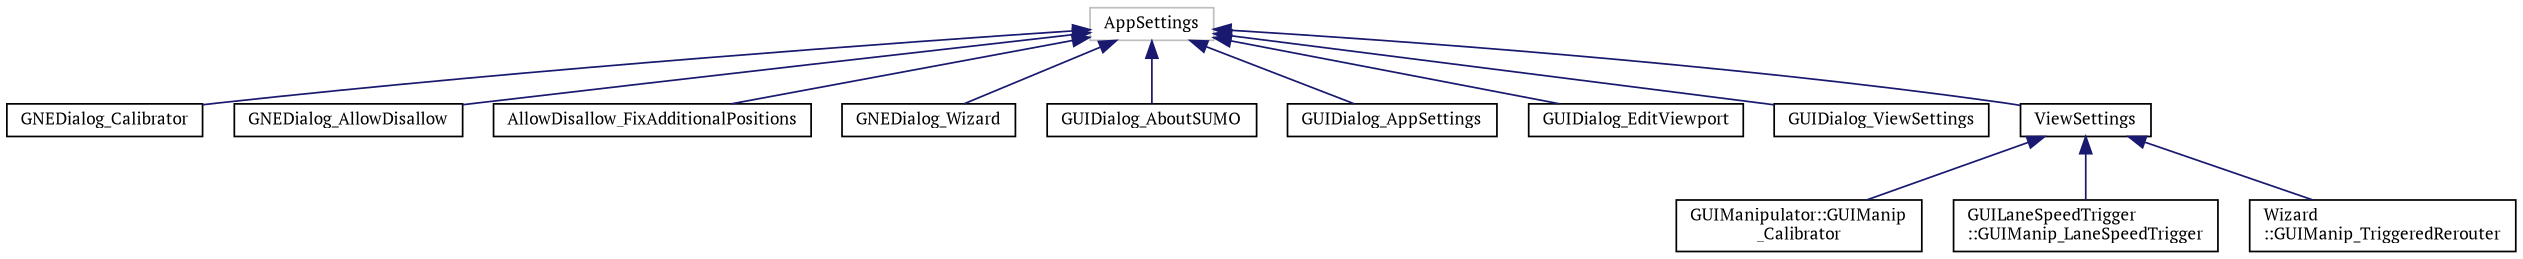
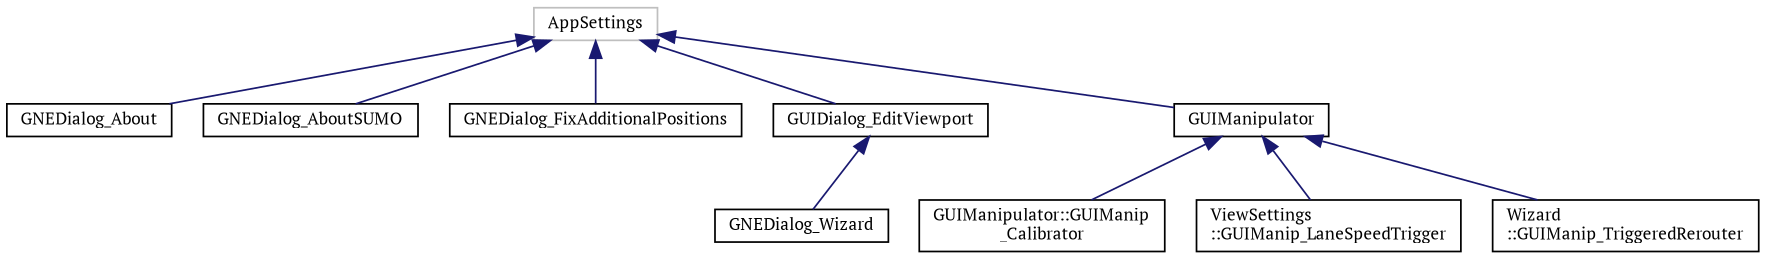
edge "GNEDialog_Wizard" -> "AppSettings": now "GNEDialog_Wizard" -> "GUIDialog_EditViewport"
node "GNEDialog_Calibrator": label "GNEDialog_Calibrator" -> "GNEDialog_About"
node "GNEDialog_AllowDisallow": label "GNEDialog_AllowDisallow" -> "GNEDialog_AboutSUMO"
node "AllowDisallow_FixAdditionalPositions": label "AllowDisallow_FixAdditionalPositions" -> "GNEDialog_FixAdditionalPositions"
node "GUIDialog_AboutSUMO": removed
node "GUIDialog_AppSettings": removed
node "GUIDialog_ViewSettings": removed
node "ViewSettings": label "ViewSettings" -> "GUIManipulator"
node "GUILaneSpeedTrigger ::GUIManip_LaneSpeedTrigger": label "GUILaneSpeedTrigger ::GUIManip_LaneSpeedTrigger" -> "ViewSettings ::GUIManip_LaneSpeedTrigger"
